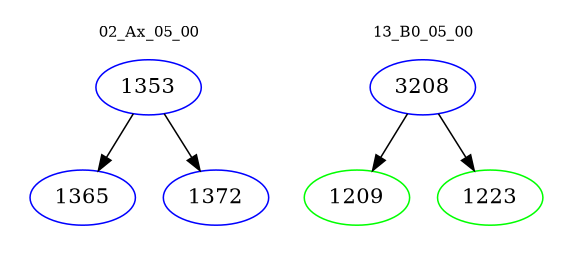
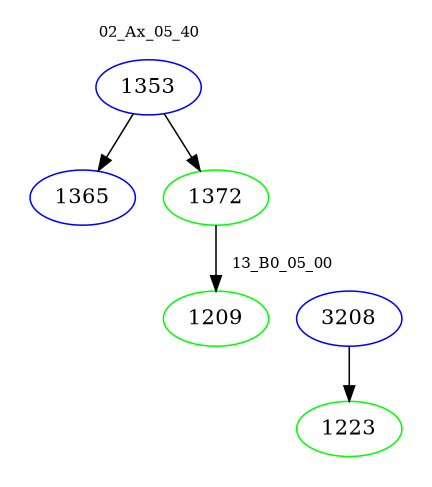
cluster "02_Ax_05_00": label "02_Ax_05_00" -> "02_Ax_05_40"
edge "3208" -> "1209": now "1372" -> "1209"
node "1372": color blue -> green
